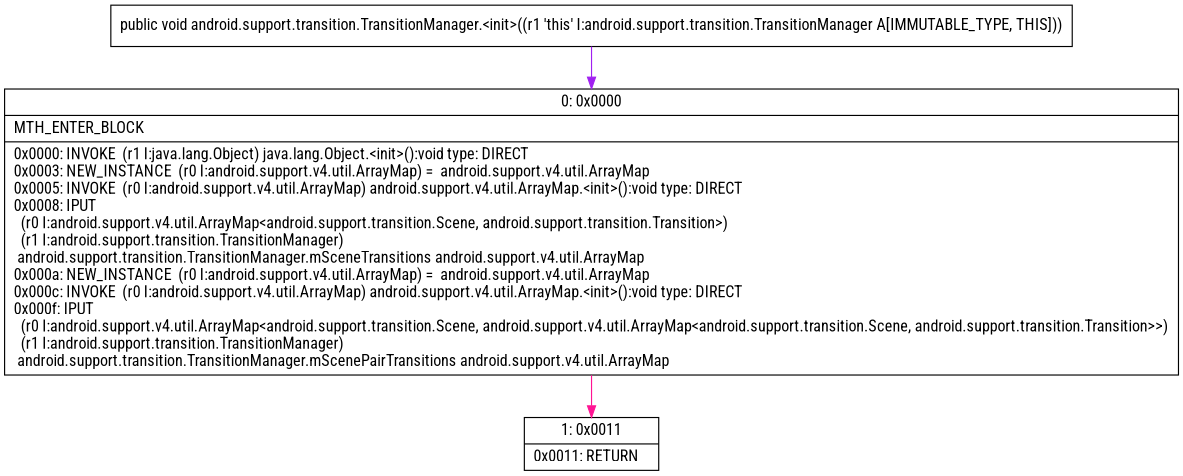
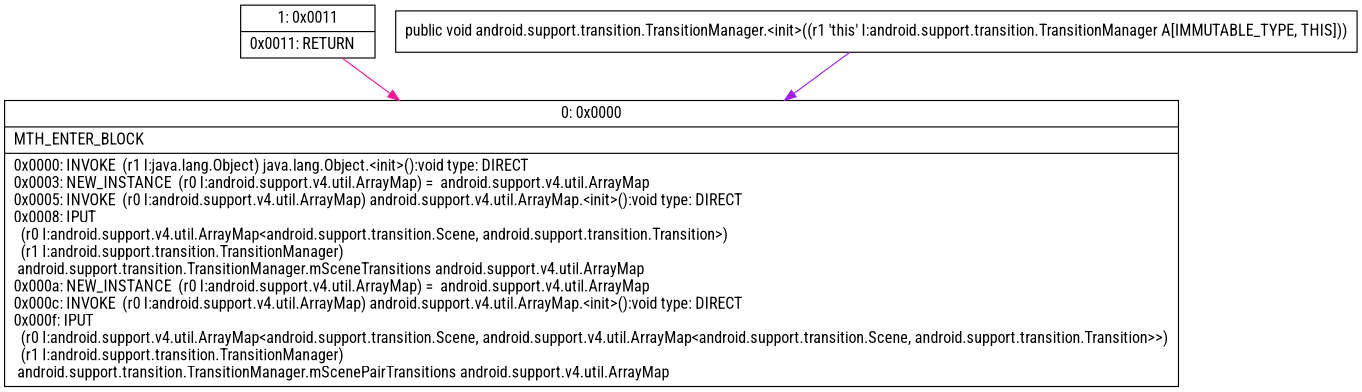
edge "0: 0x0000" -> "1: 0x0011": reversed
